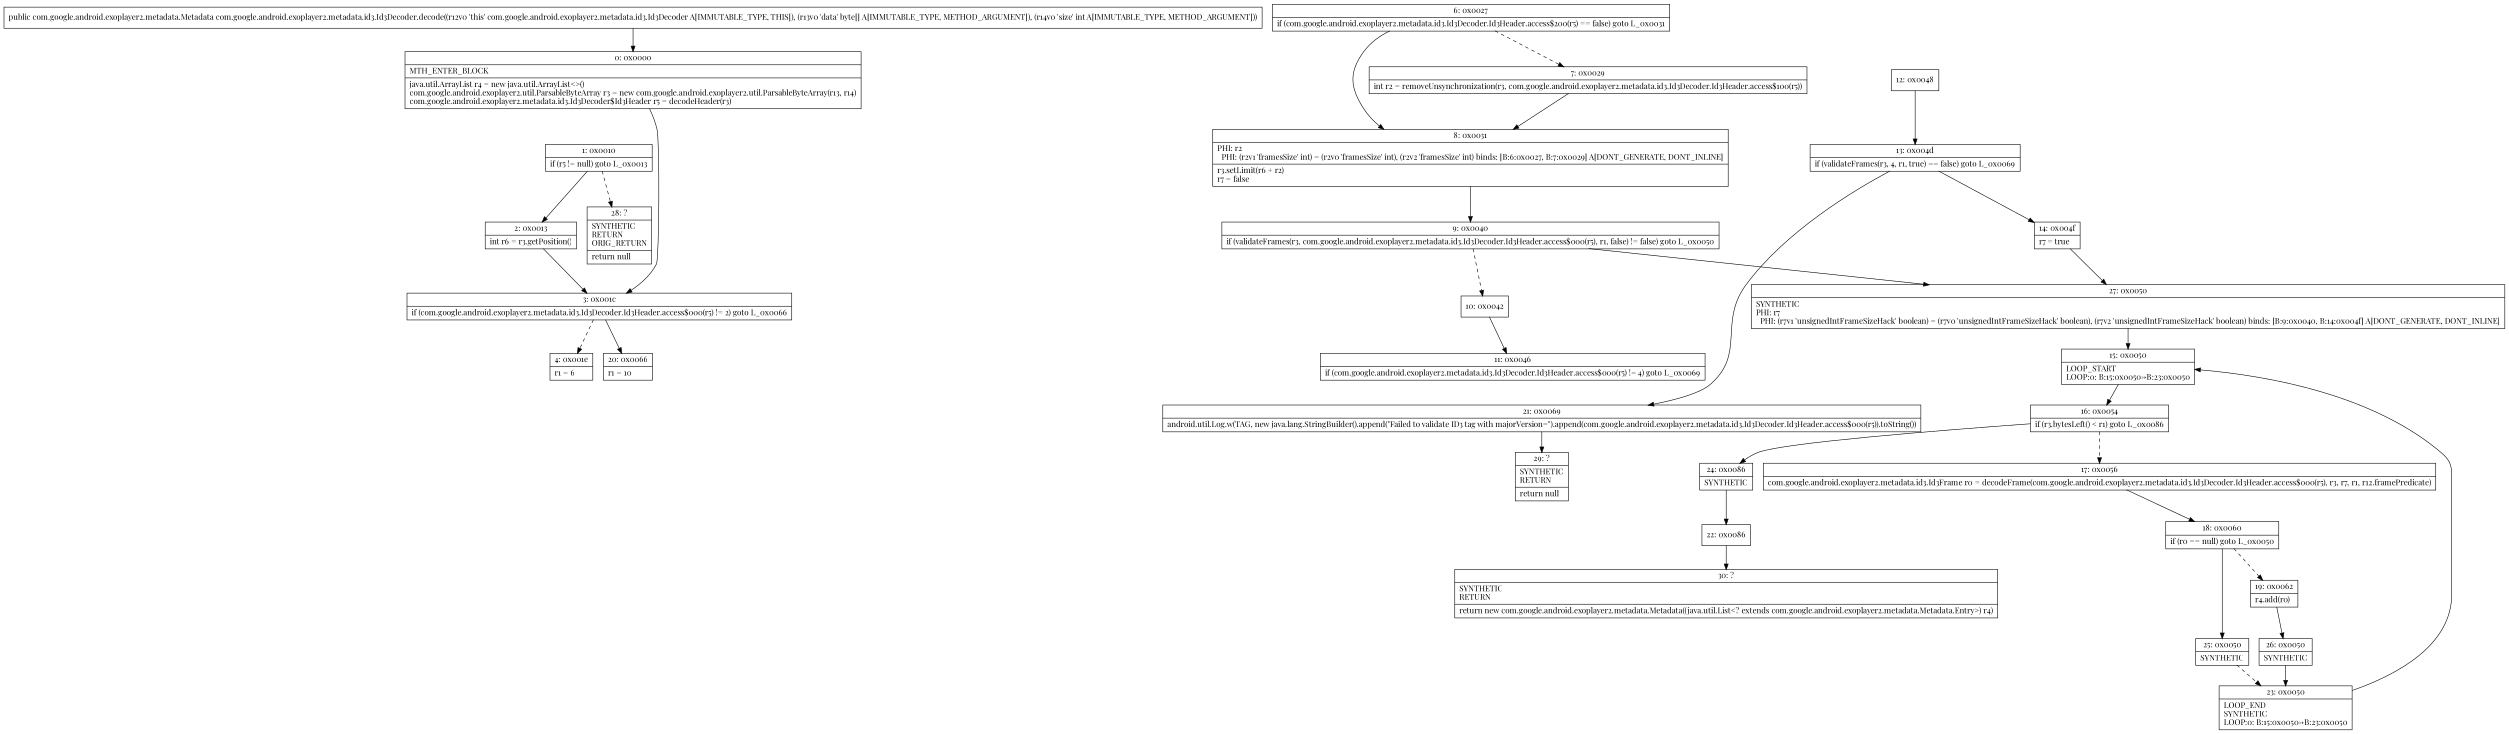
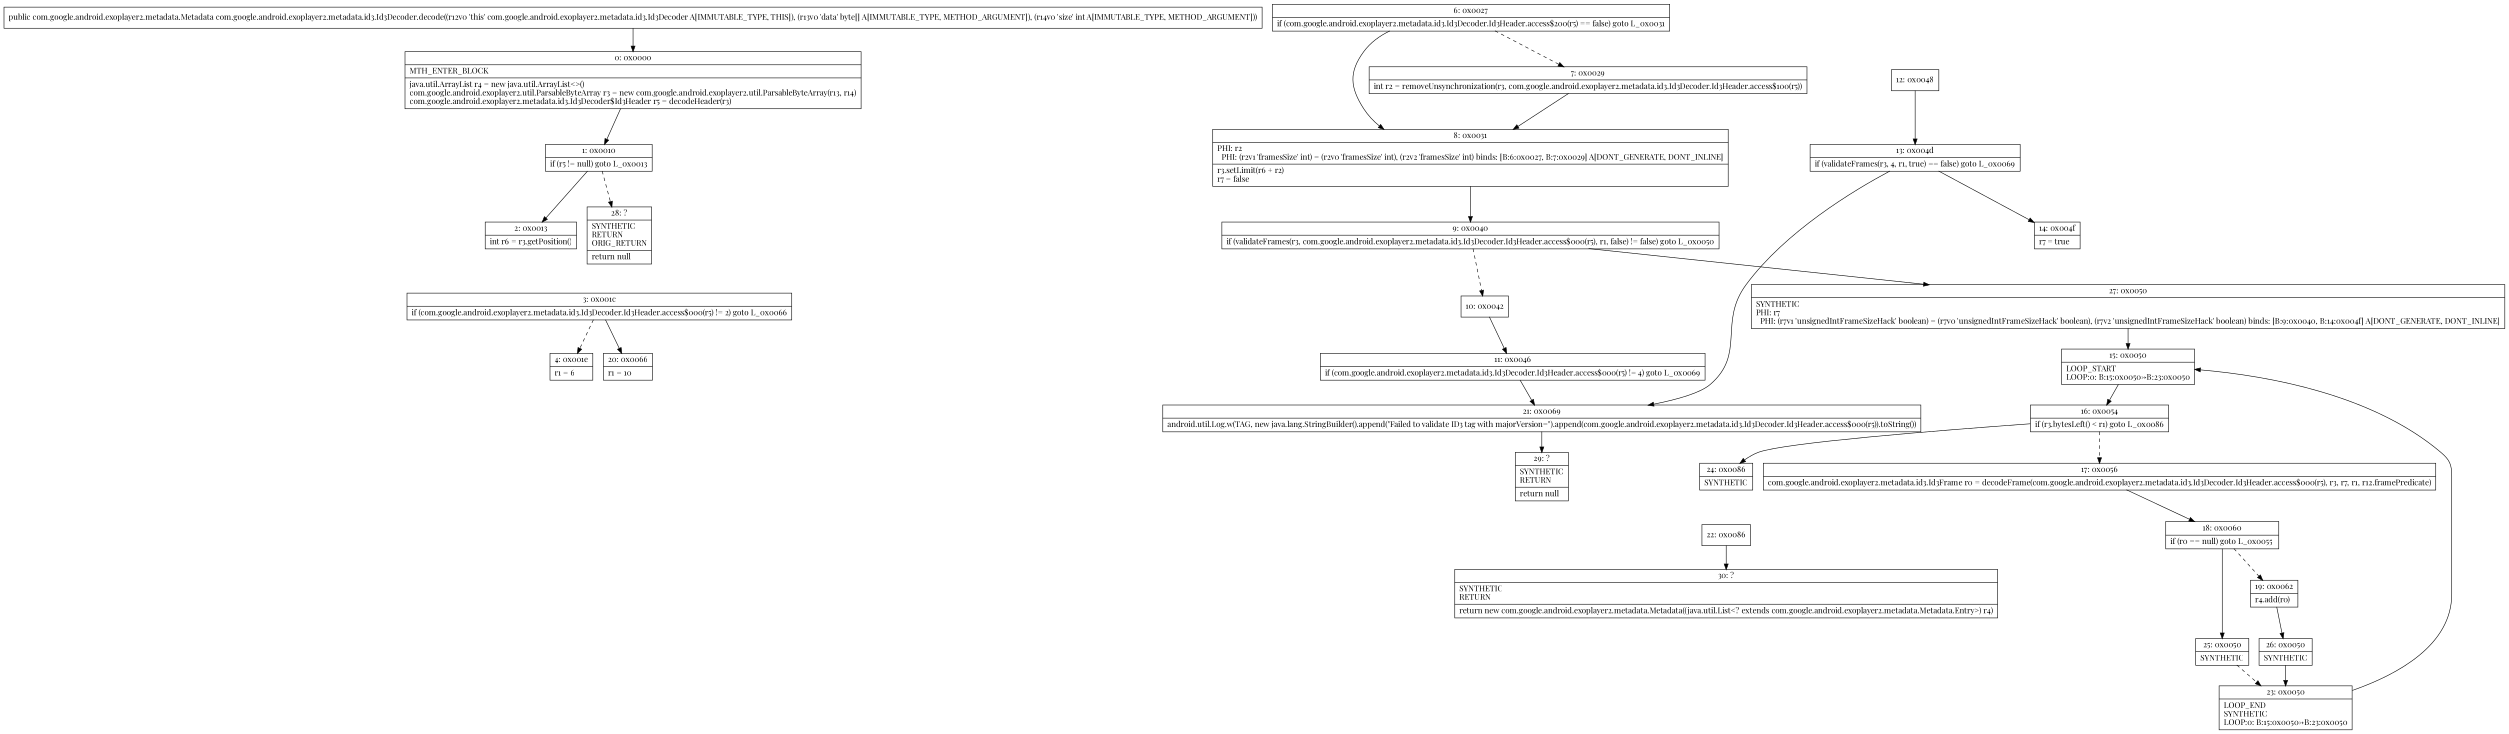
edge "0: 0x0000" -> "3: 0x001c": now "0: 0x0000" -> "1: 0x0010"
edge "14: 0x004f" -> "27: 0x0050": removed
edge "2: 0x0013" -> "3: 0x001c": removed
edge "11: 0x0046" -> "21: 0x0069": added
edge "24: 0x0086" -> "22: 0x0086": removed
node "18: 0x0060": text "if (r0 == null) goto L_0x0050" -> "if (r0 == null) goto L_0x0055"
